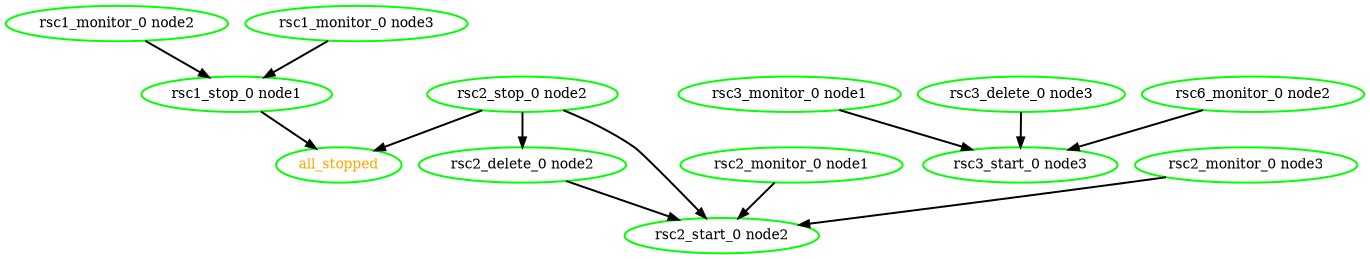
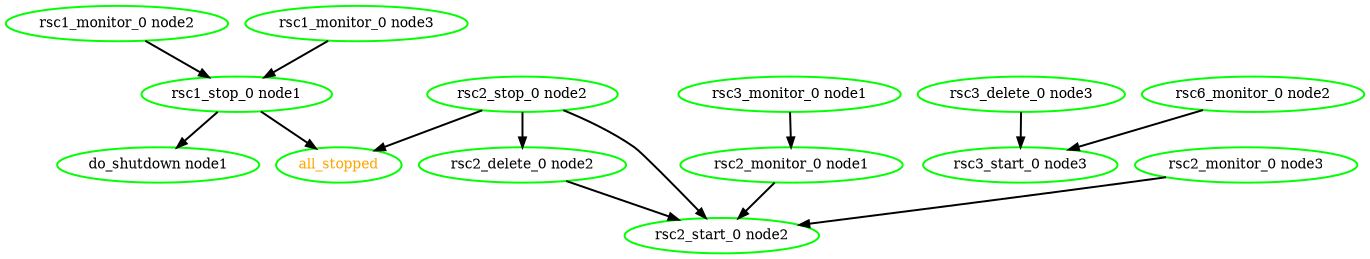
edge "rsc3_monitor_0 node1" -> "rsc3_start_0 node3": now "rsc3_monitor_0 node1" -> "rsc2_monitor_0 node1"
node "do_shutdown node1": added
